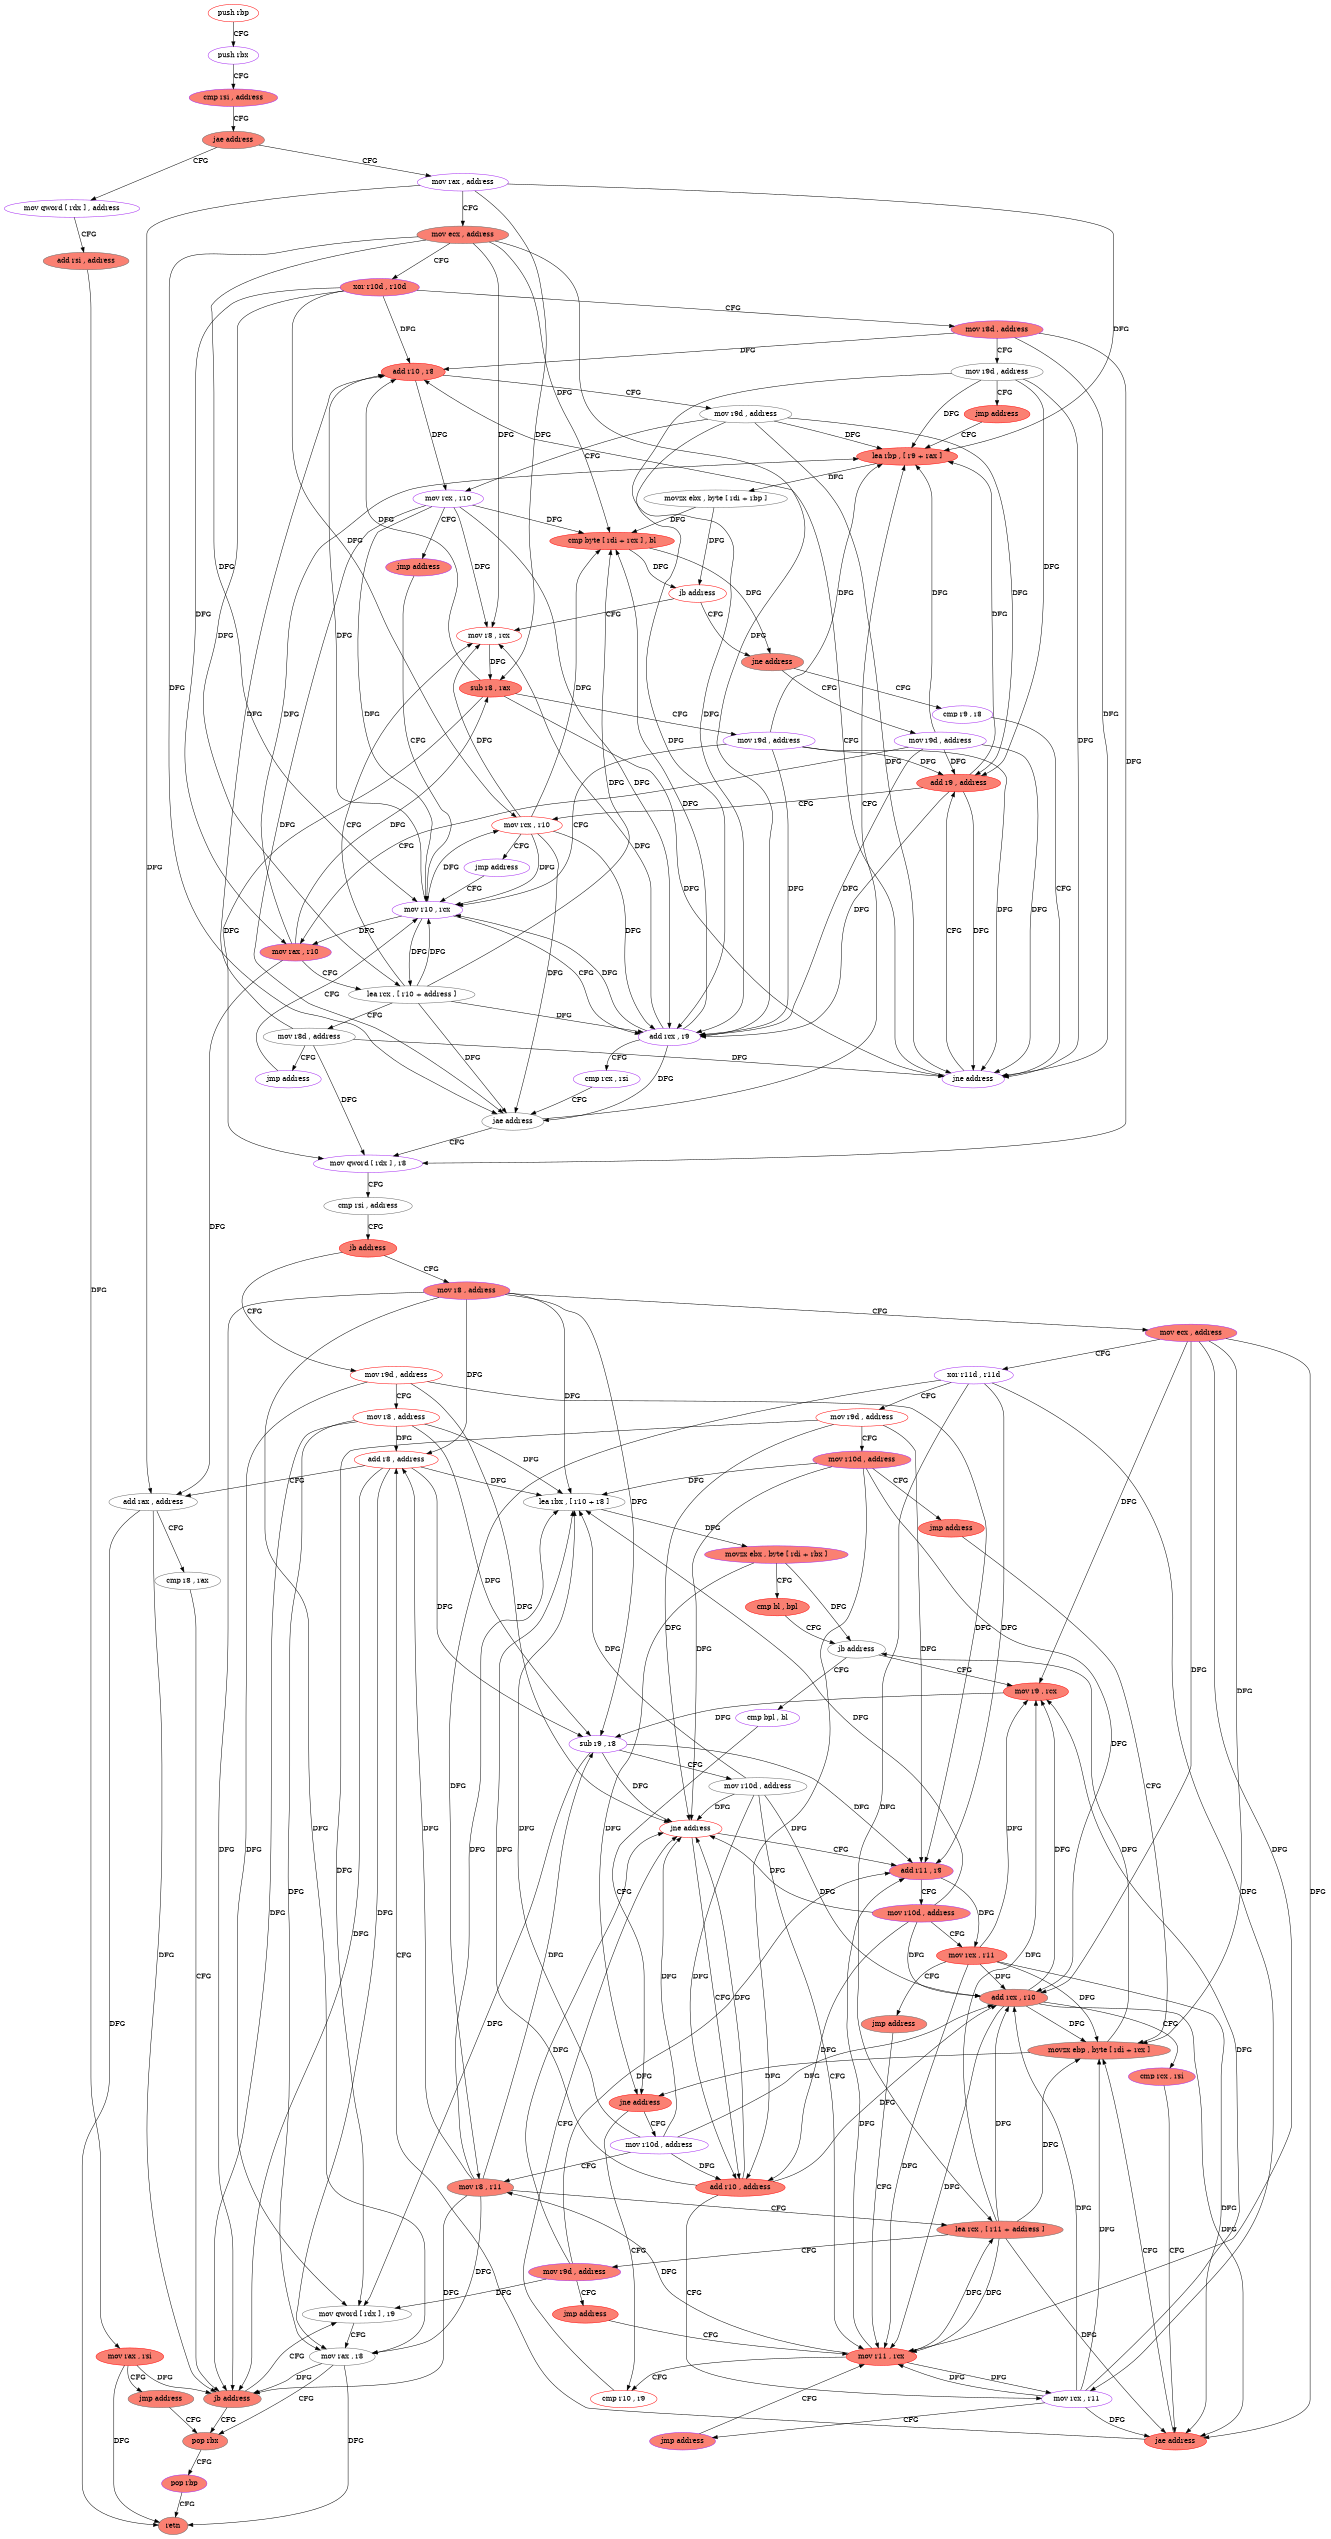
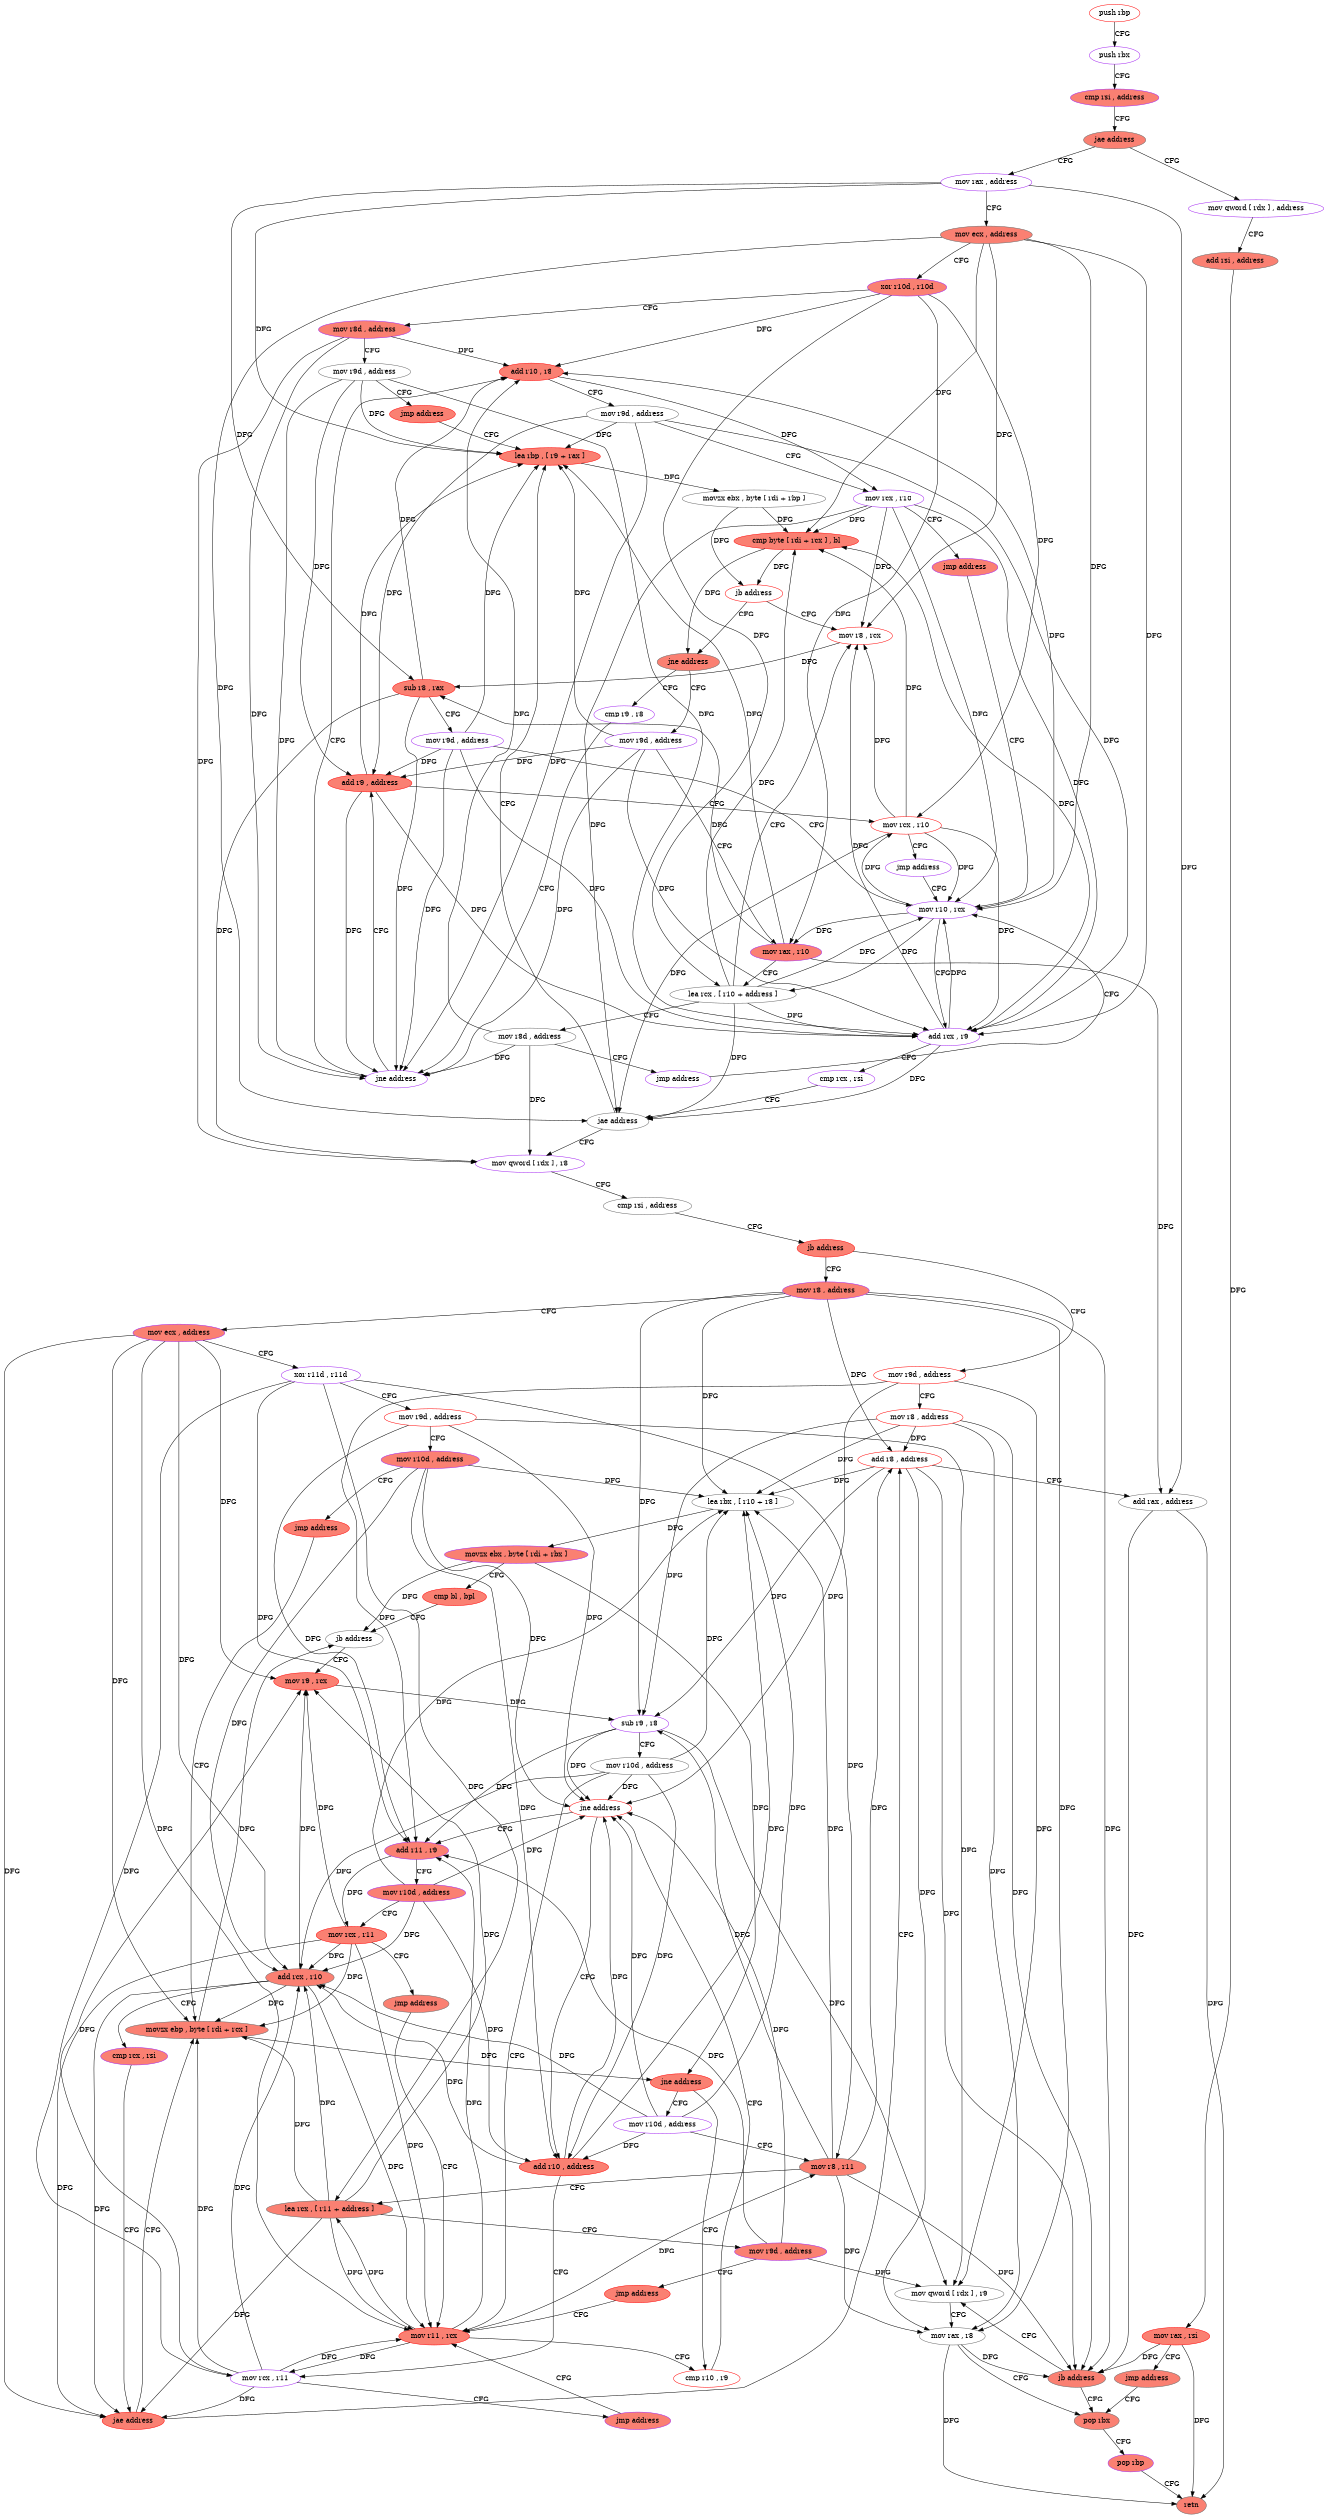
node "cmp r8 , rax": removed
node "cmp bpl , bl": removed
